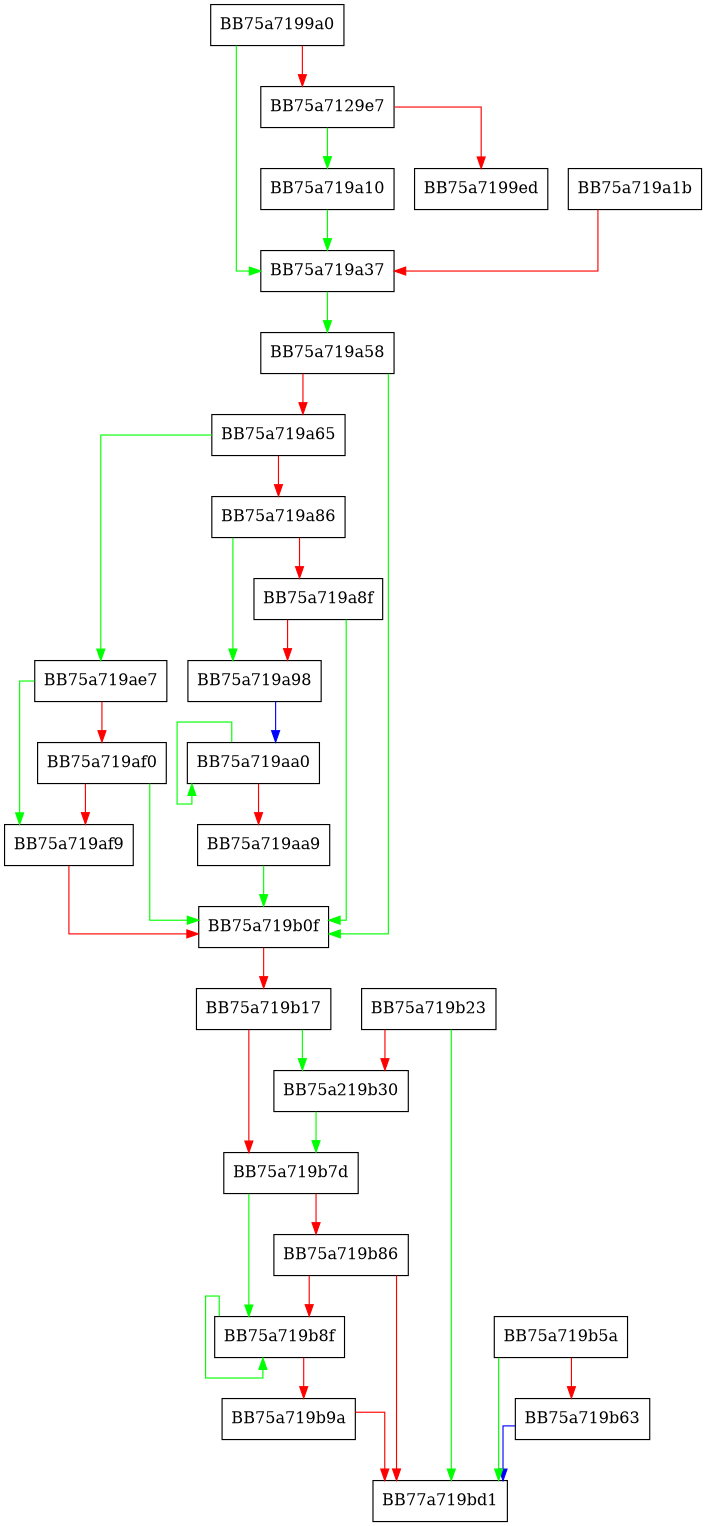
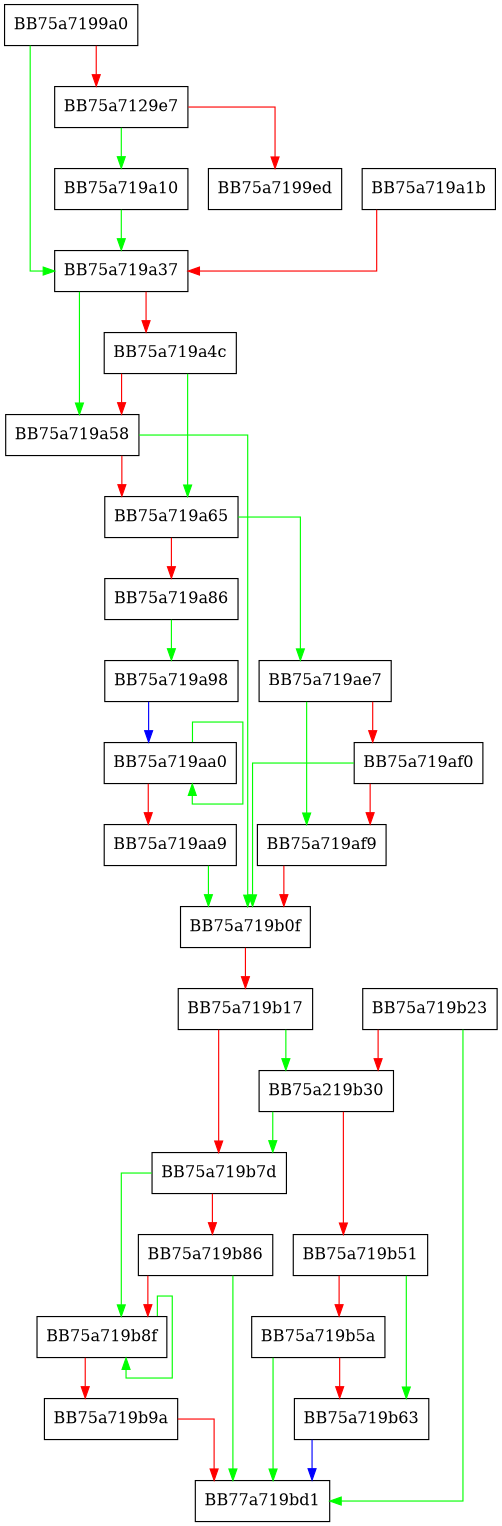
node "BB75a719a4c": added
node "BB75a719a8f": removed
node "BB75a719b51": added
edge "BB75a719b86" -> "BB77a719bd1": color red -> green
